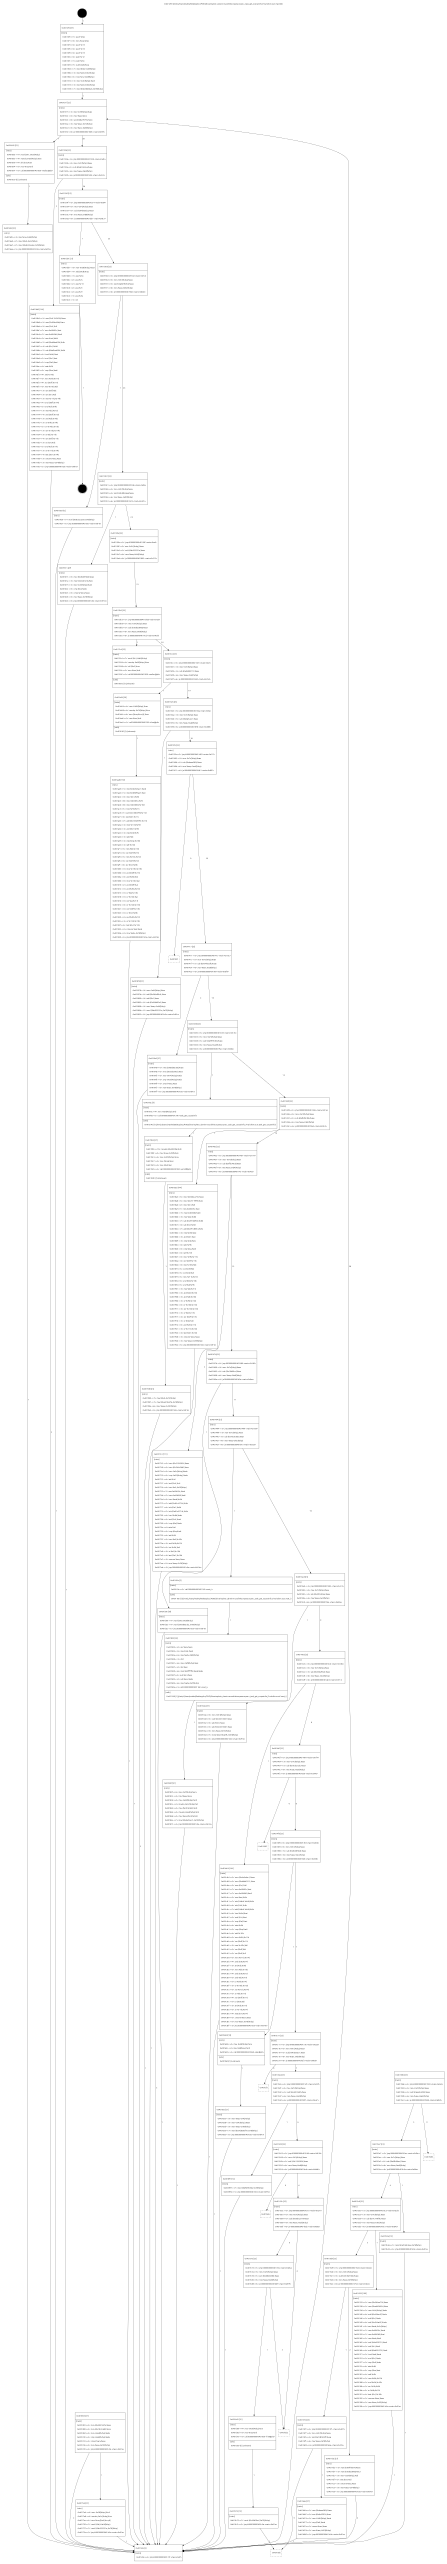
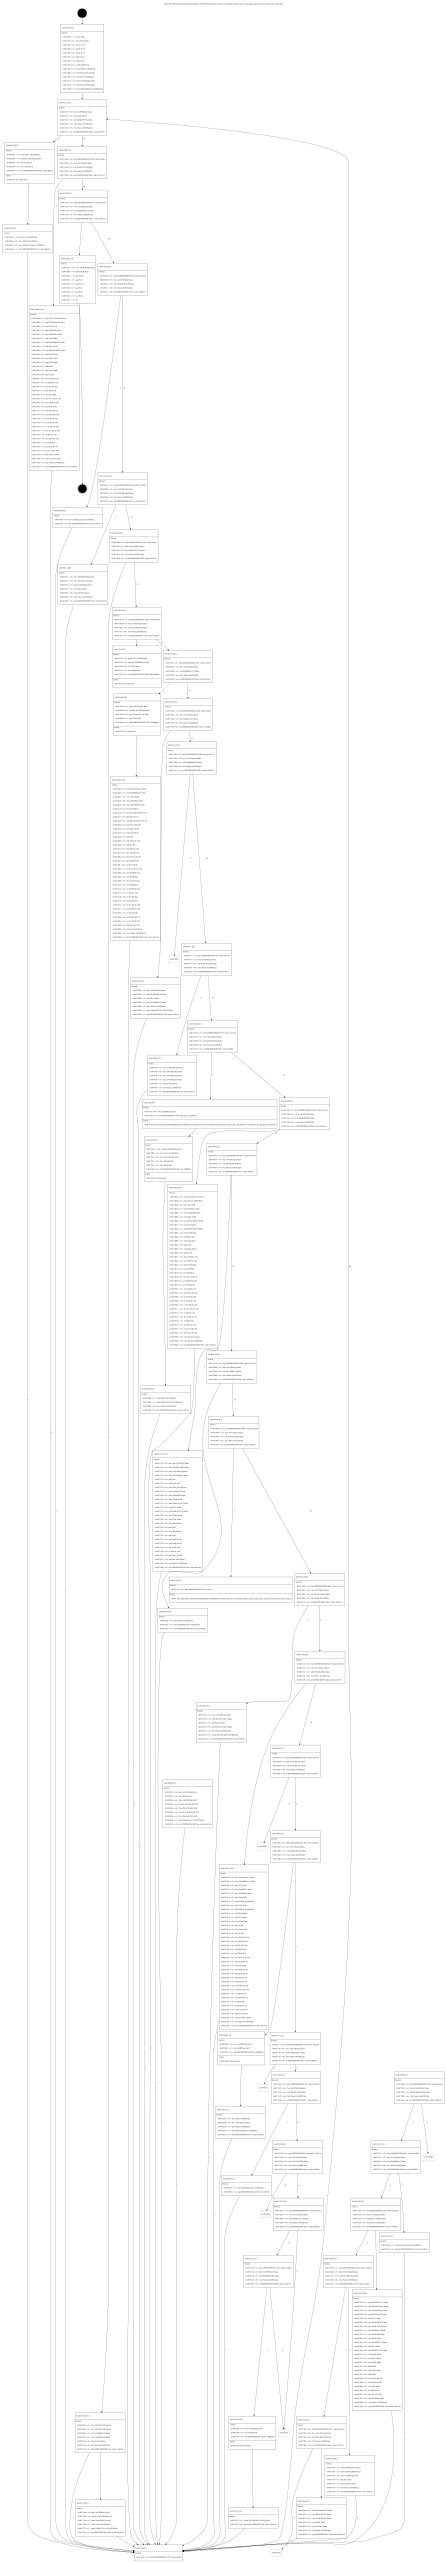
edge "0x40139a [25]" -> "0x401803 [27]": added, label "2"
node "0x401823 [44]": removed
edge "0x401b75 [12]" -> "0x40160b": now "0x401b75 [12]" -> "0x401c0e [5]"
